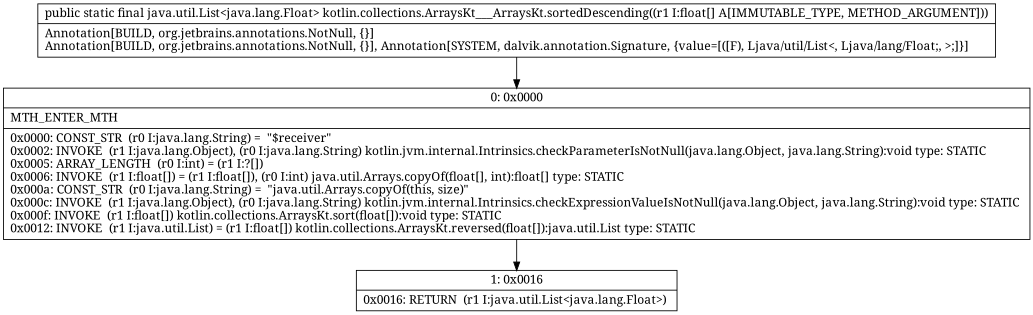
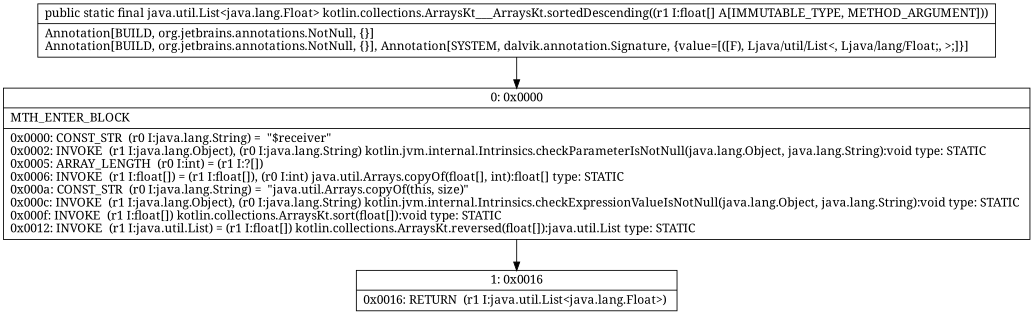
node "0: 0x0000": text "MTH_ENTER_MTH" -> "MTH_ENTER_BLOCK"
